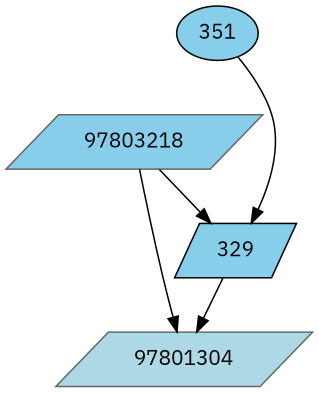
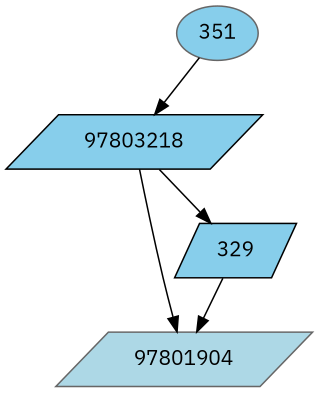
node "351": color black -> gray40
edge "351" -> "329": now "351" -> "97803218"
node "97803218": color gray40 -> black
node "97801304": label "97801304" -> "97801904"
